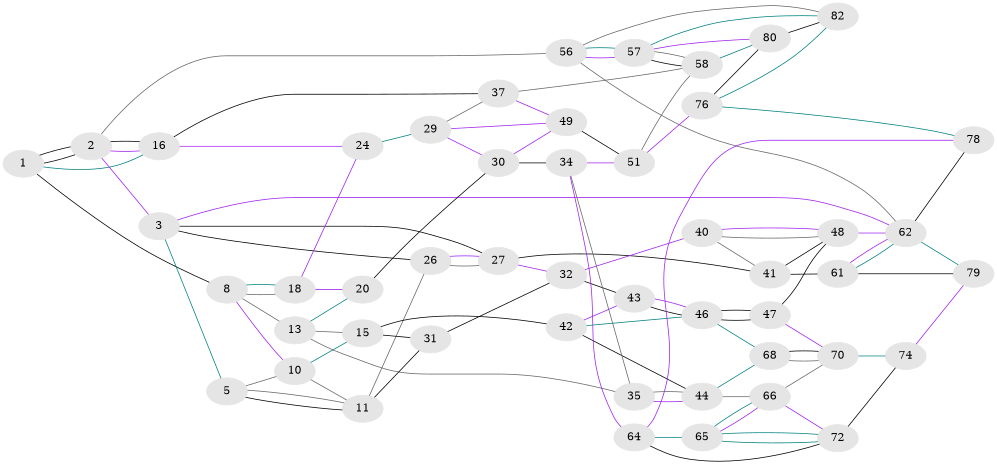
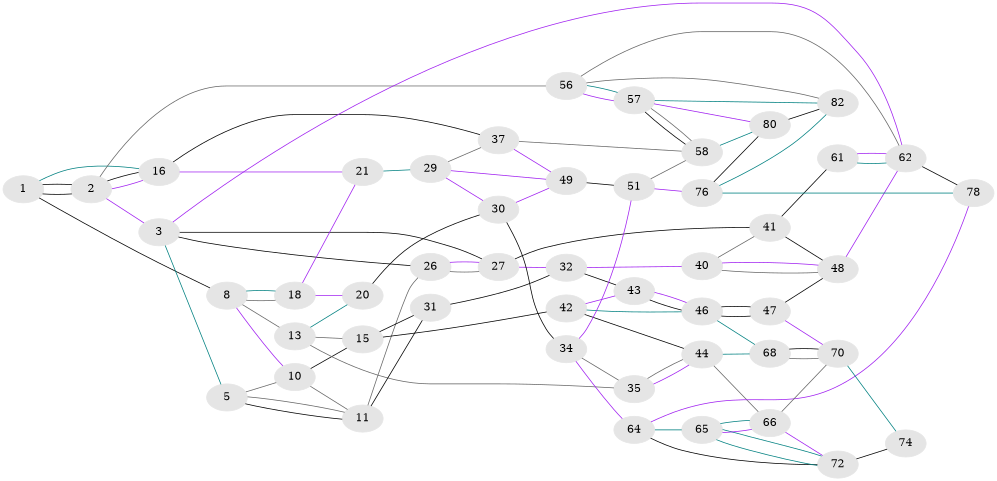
node "24": label "24" -> "21"
node "79": removed
edge "15" -- "10": color teal -> black
